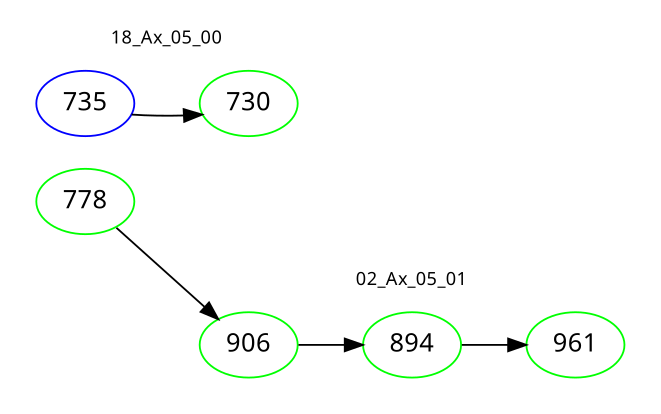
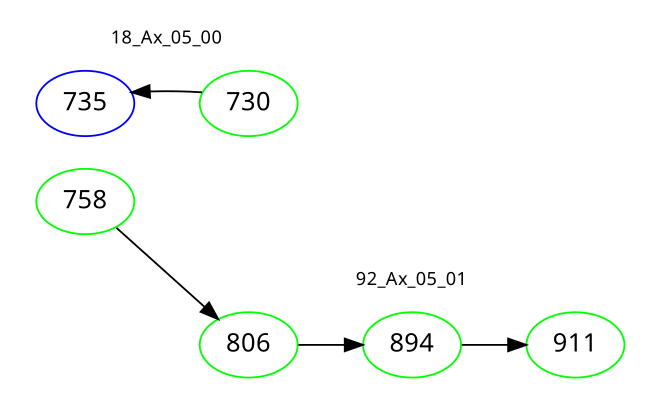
edge "735" -> "730": reversed
node "778": label "778" -> "758"
cluster "02_Ax_05_01": label "02_Ax_05_01" -> "92_Ax_05_01"
node "906": label "906" -> "806"
node "961": label "961" -> "911"
